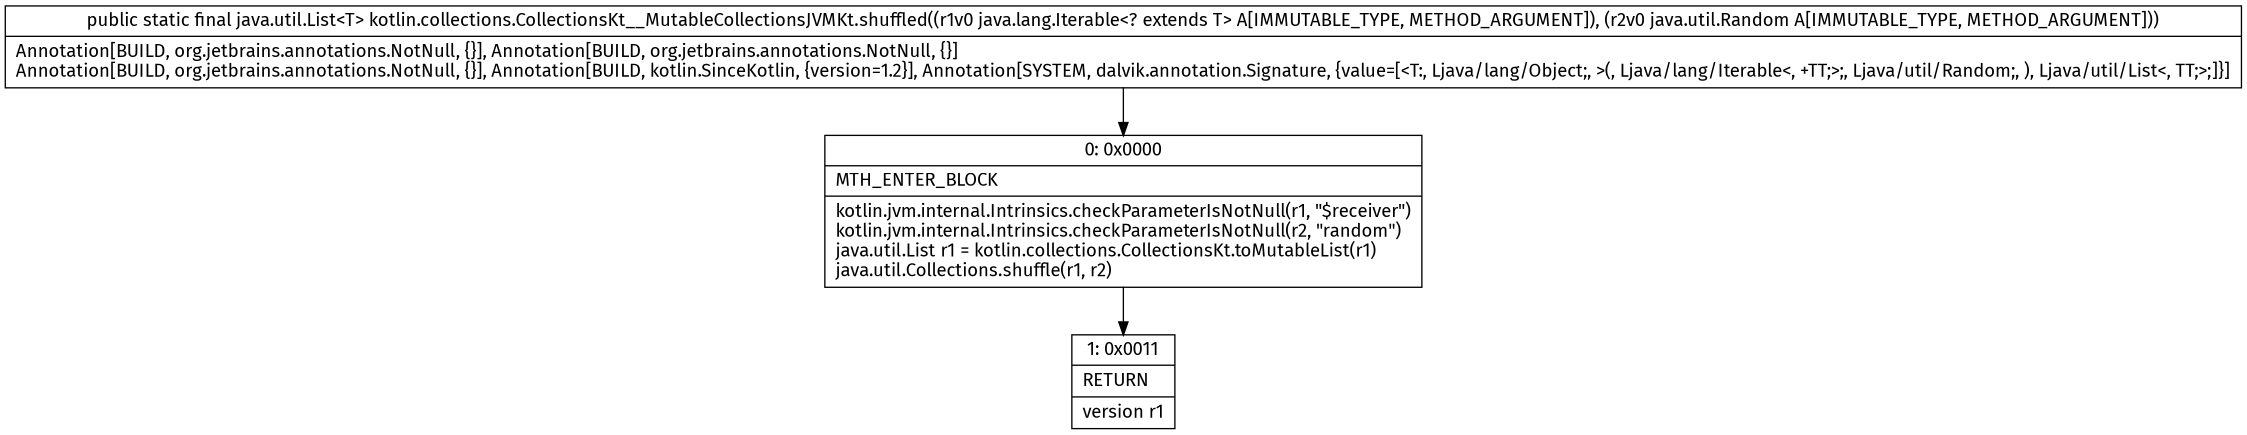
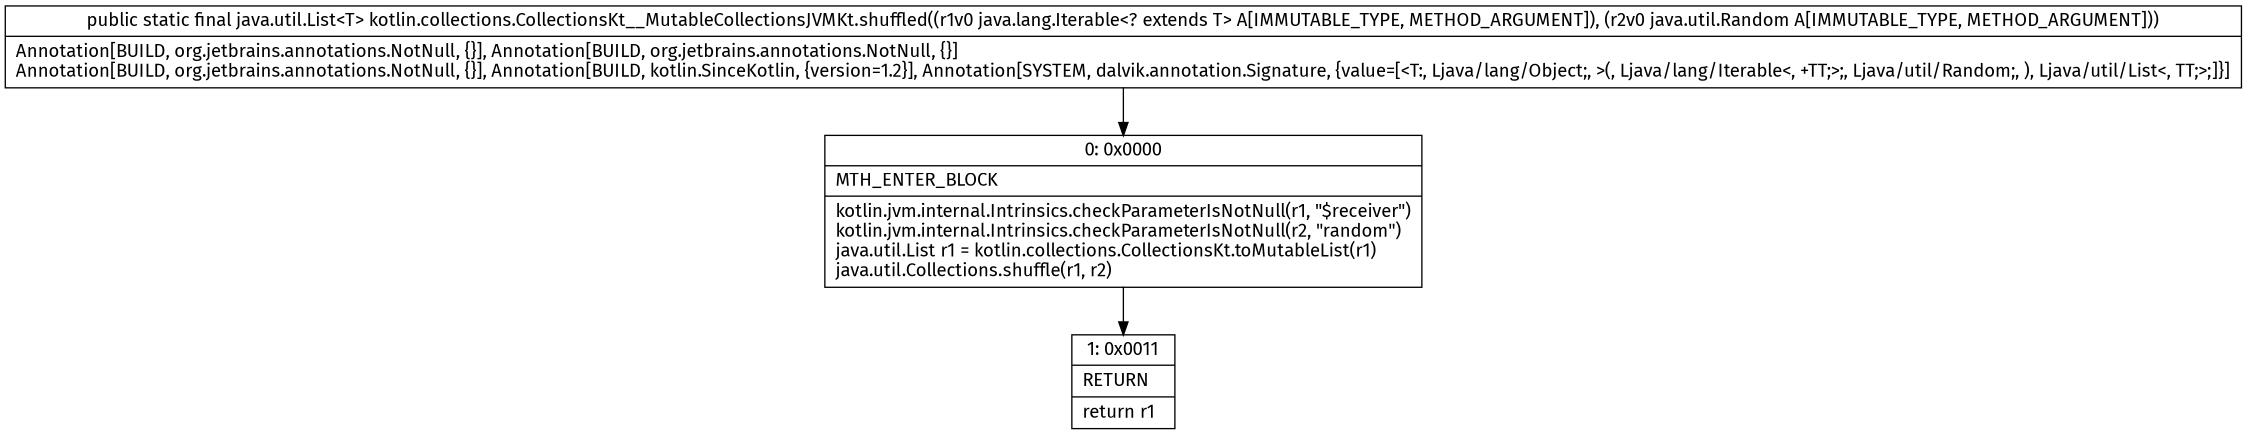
node "1: 0x0011": text "version r1" -> "return r1"
